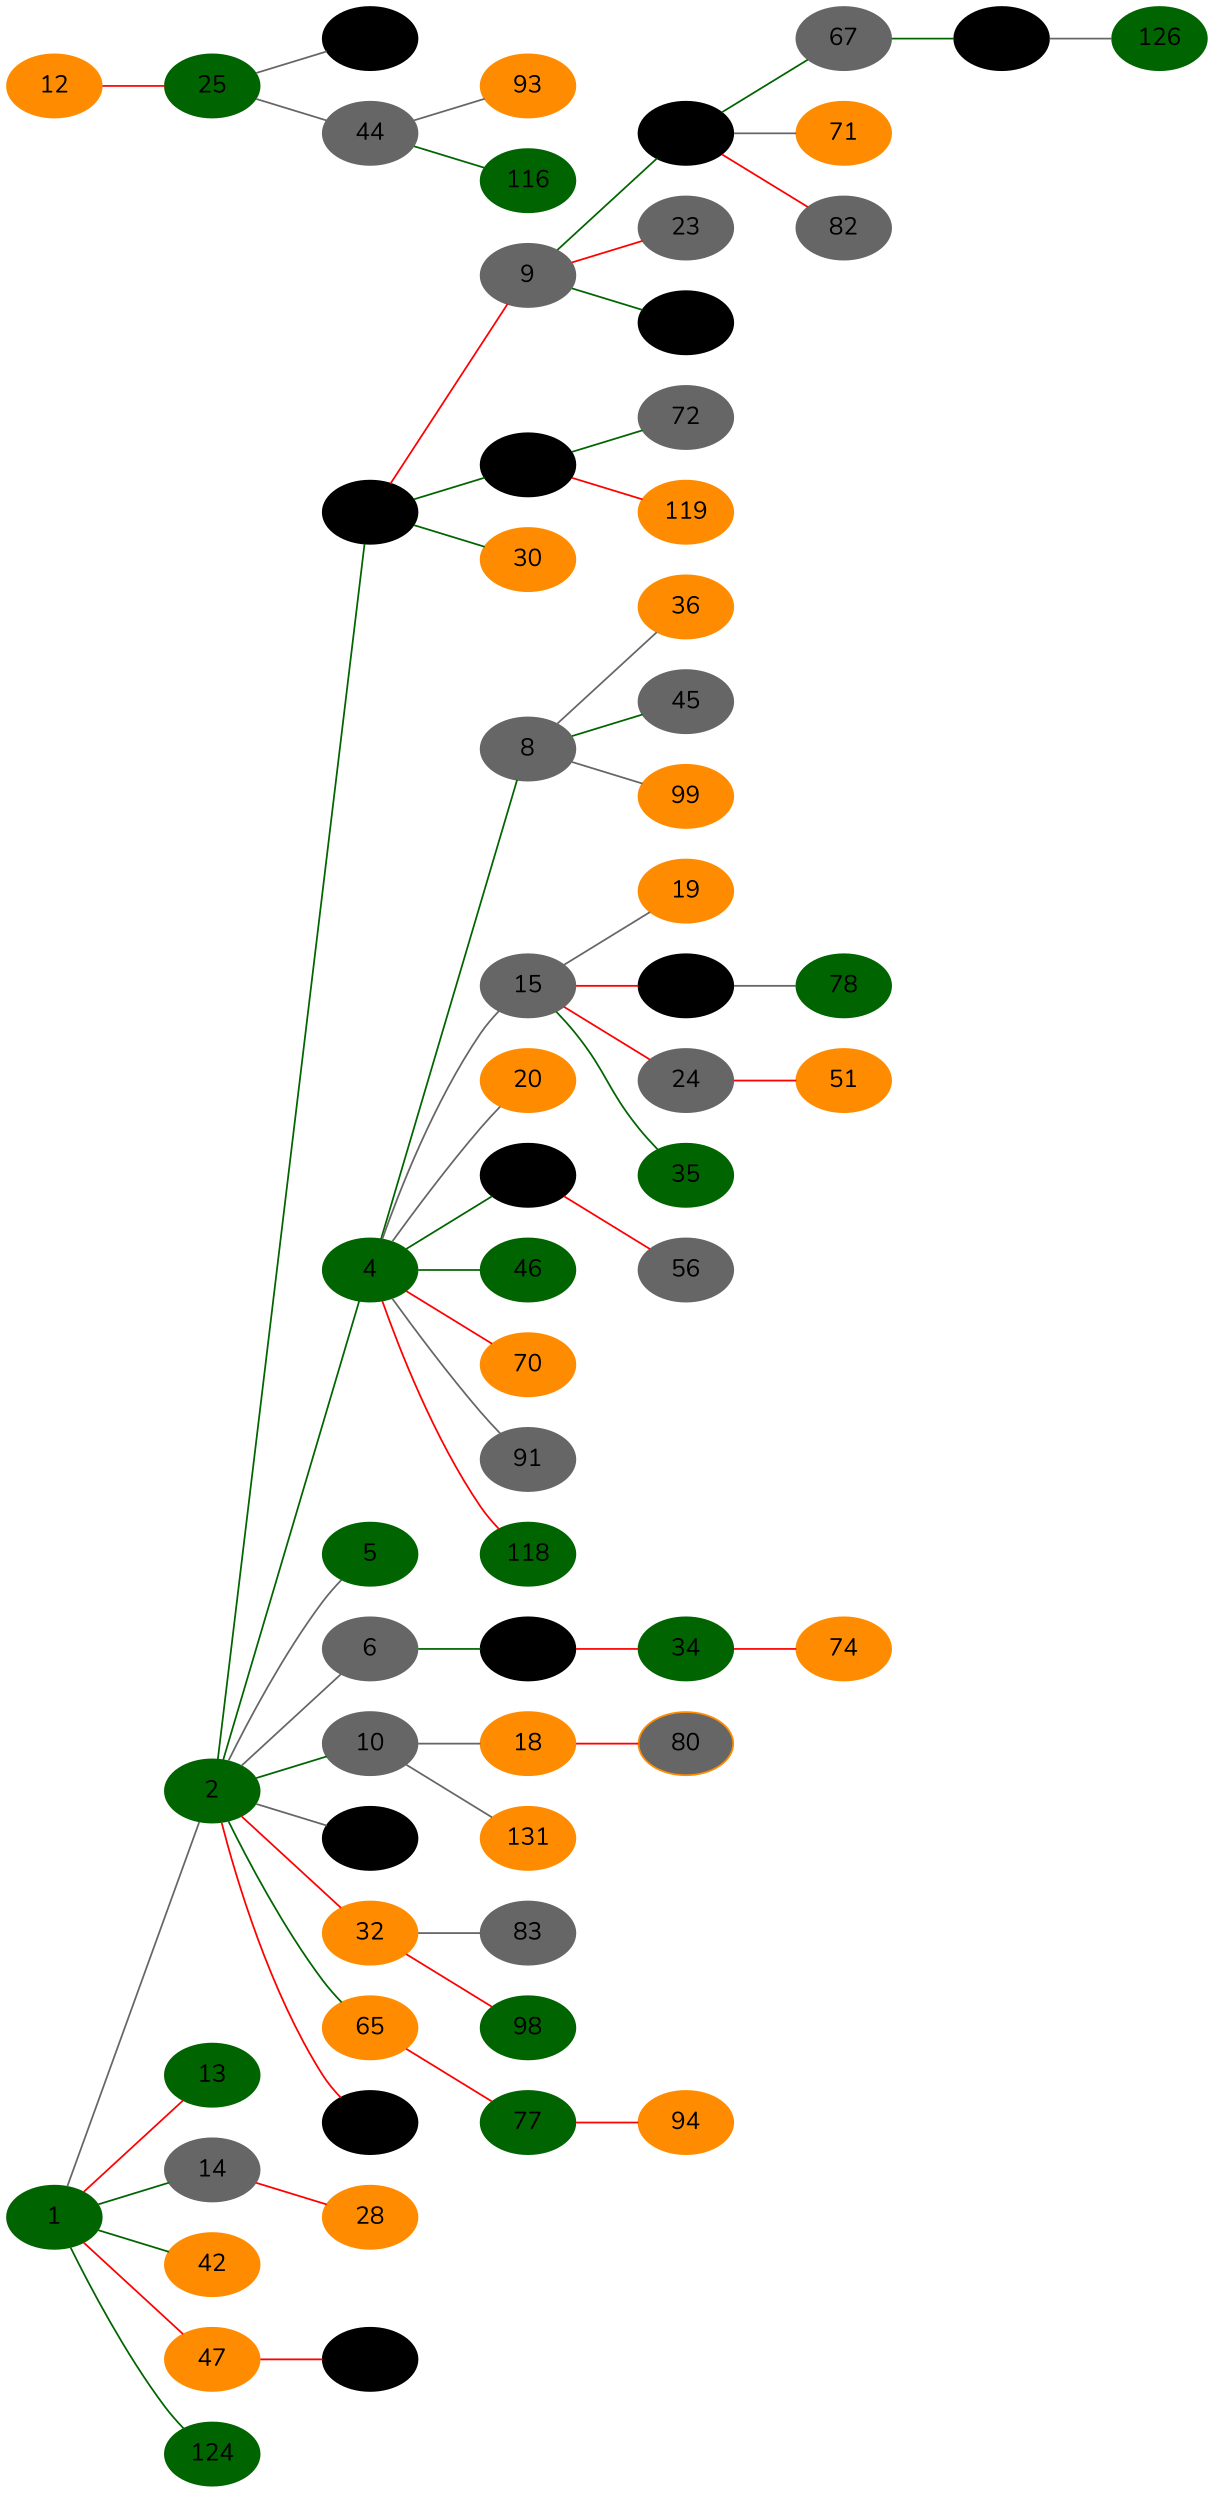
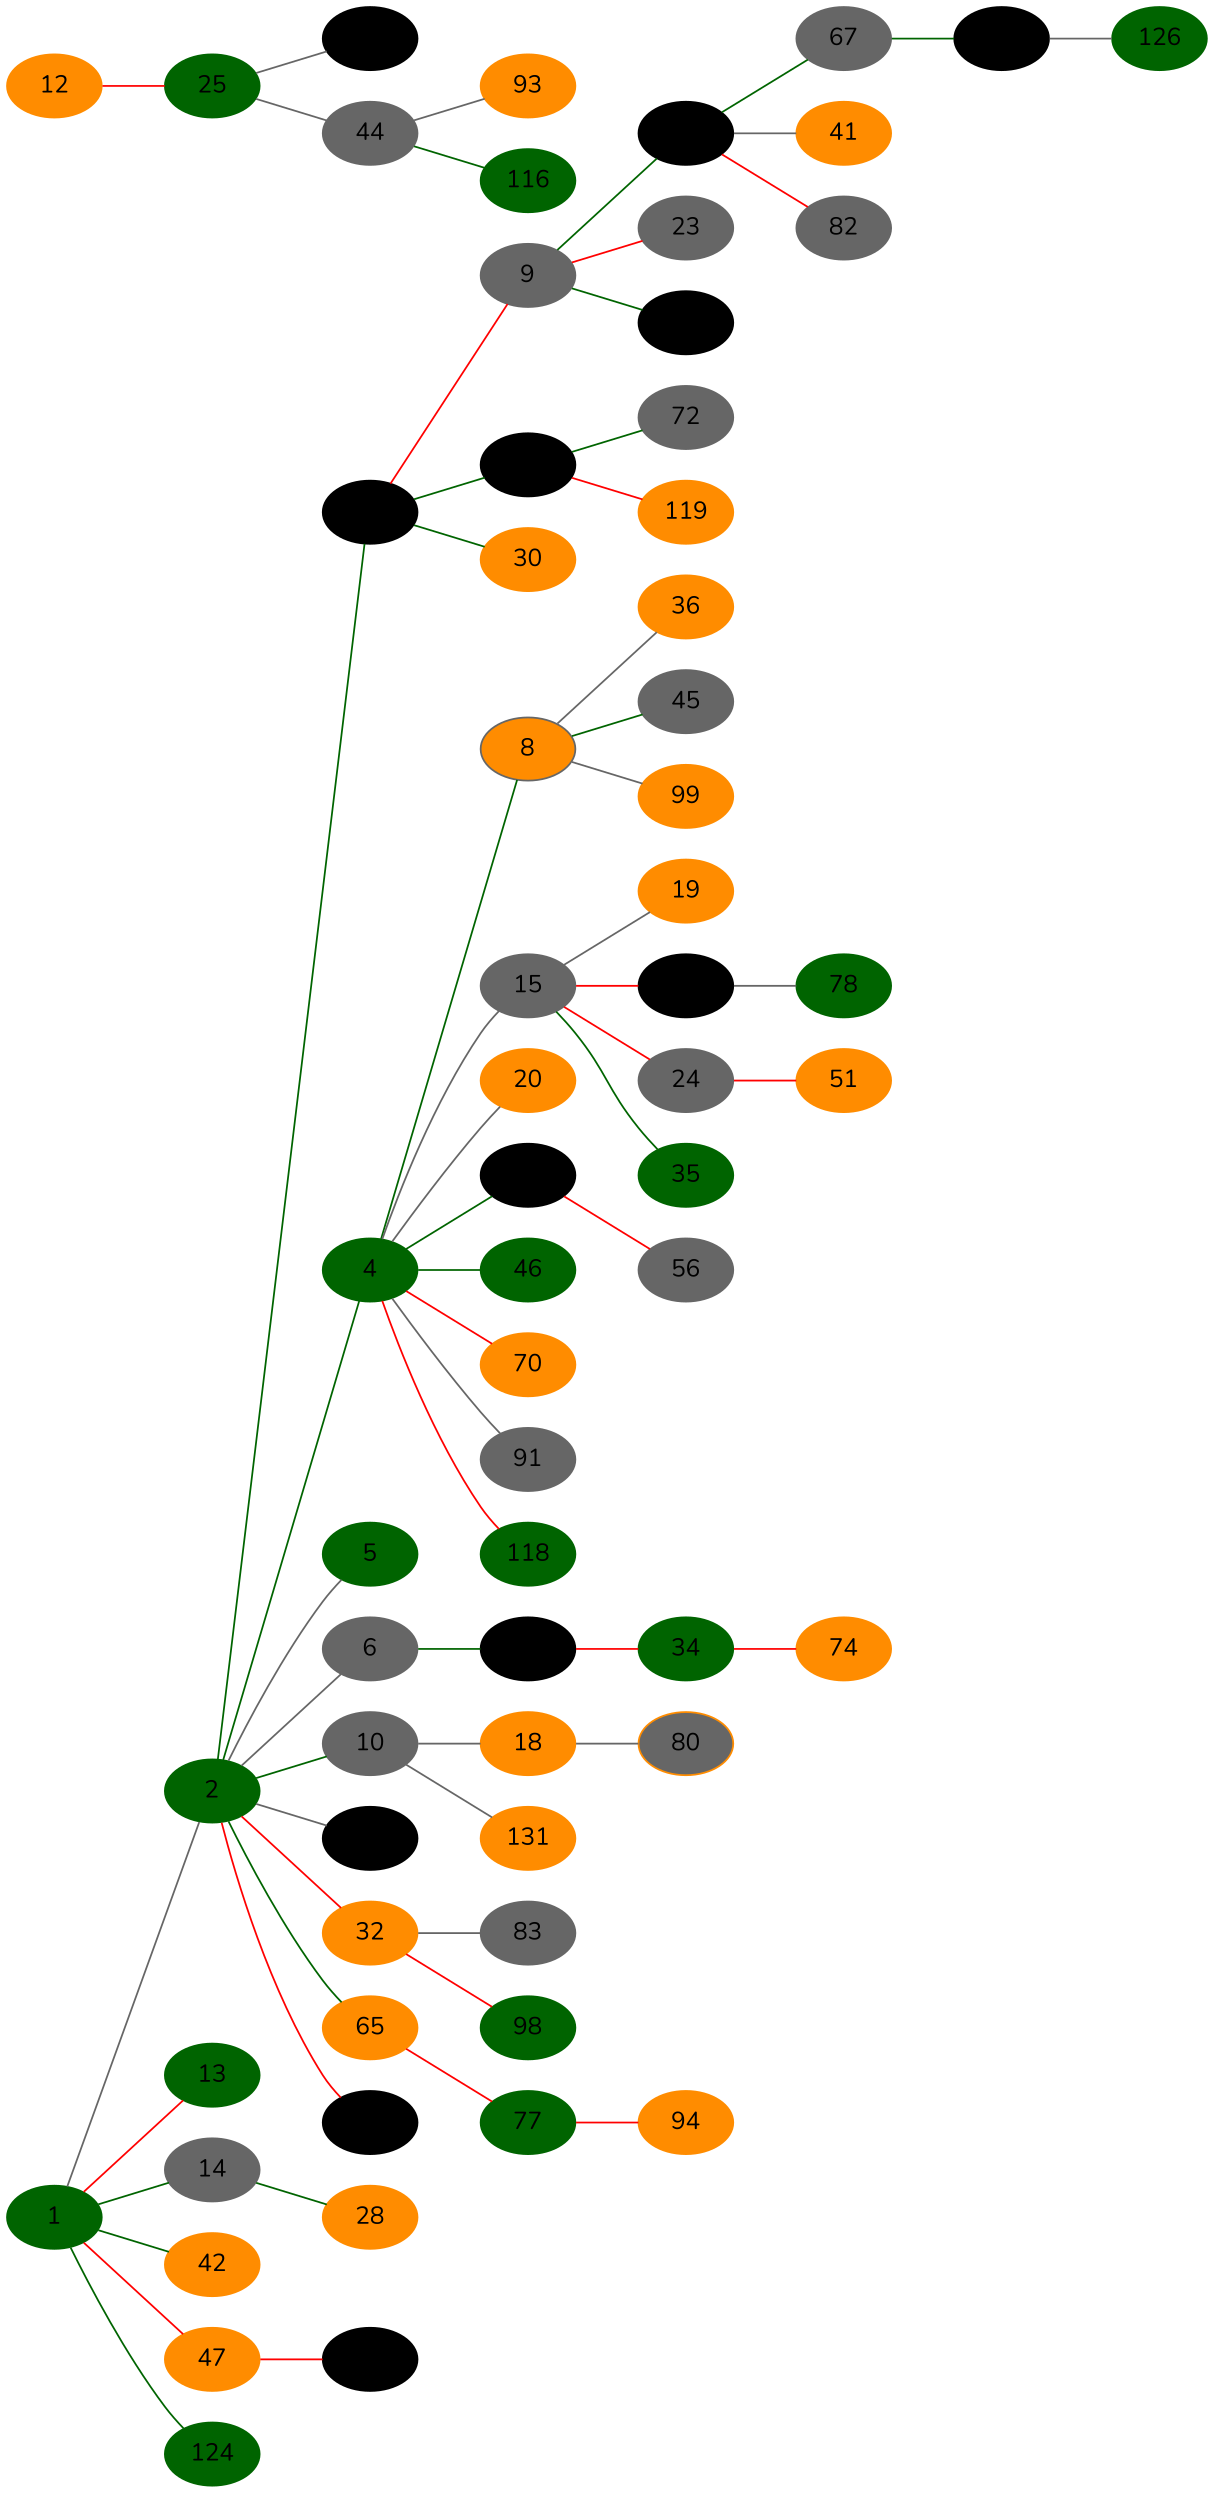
node "71": label "71" -> "41"
node "8": fillcolor gray40 -> darkorange
edge "18" -- "80": color red -> gray40
edge "14" -- "28": color red -> darkgreen
